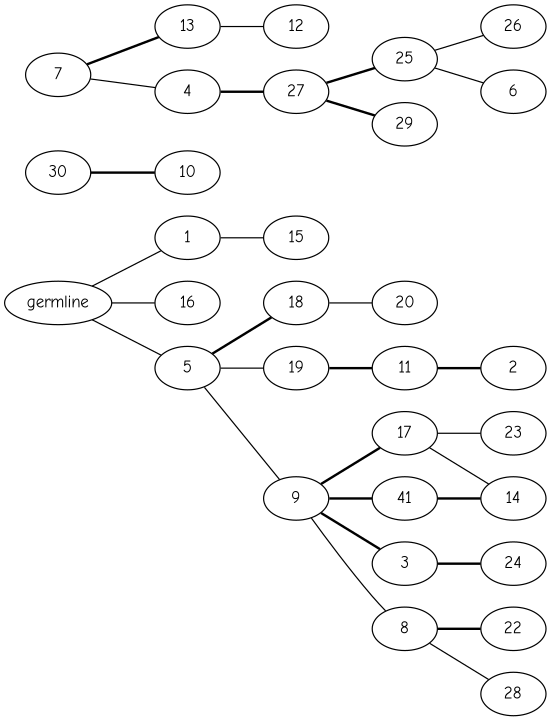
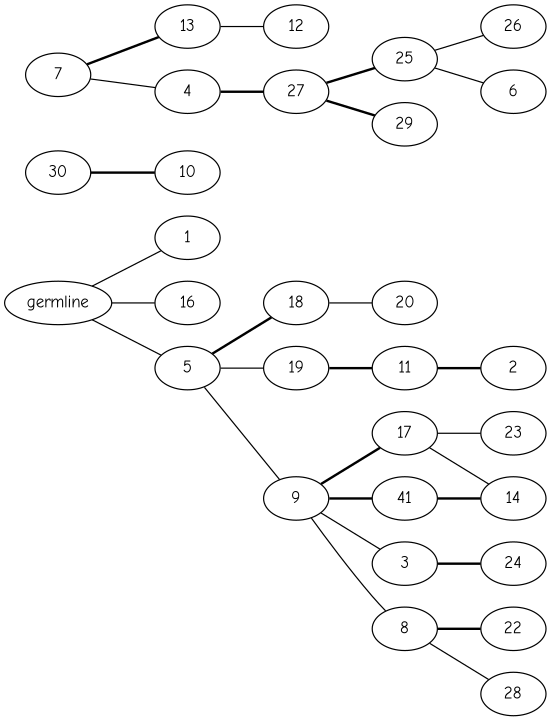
node "15": removed
edge "9" -- "3": style bold -> solid
